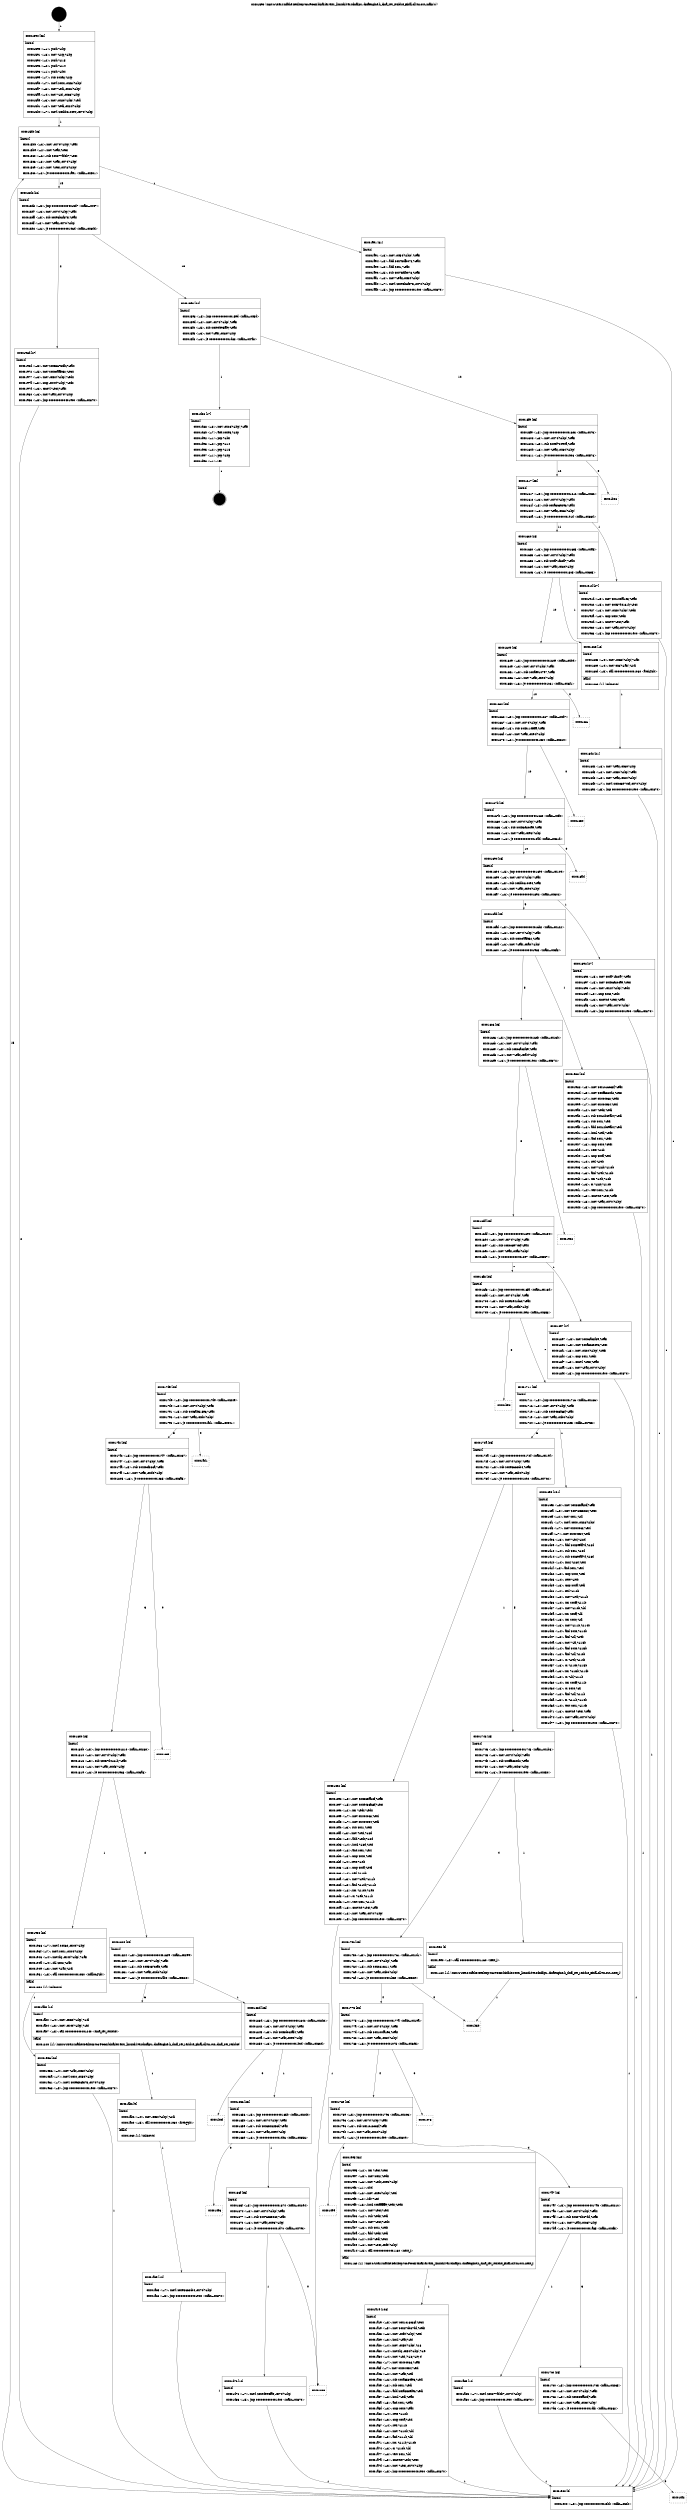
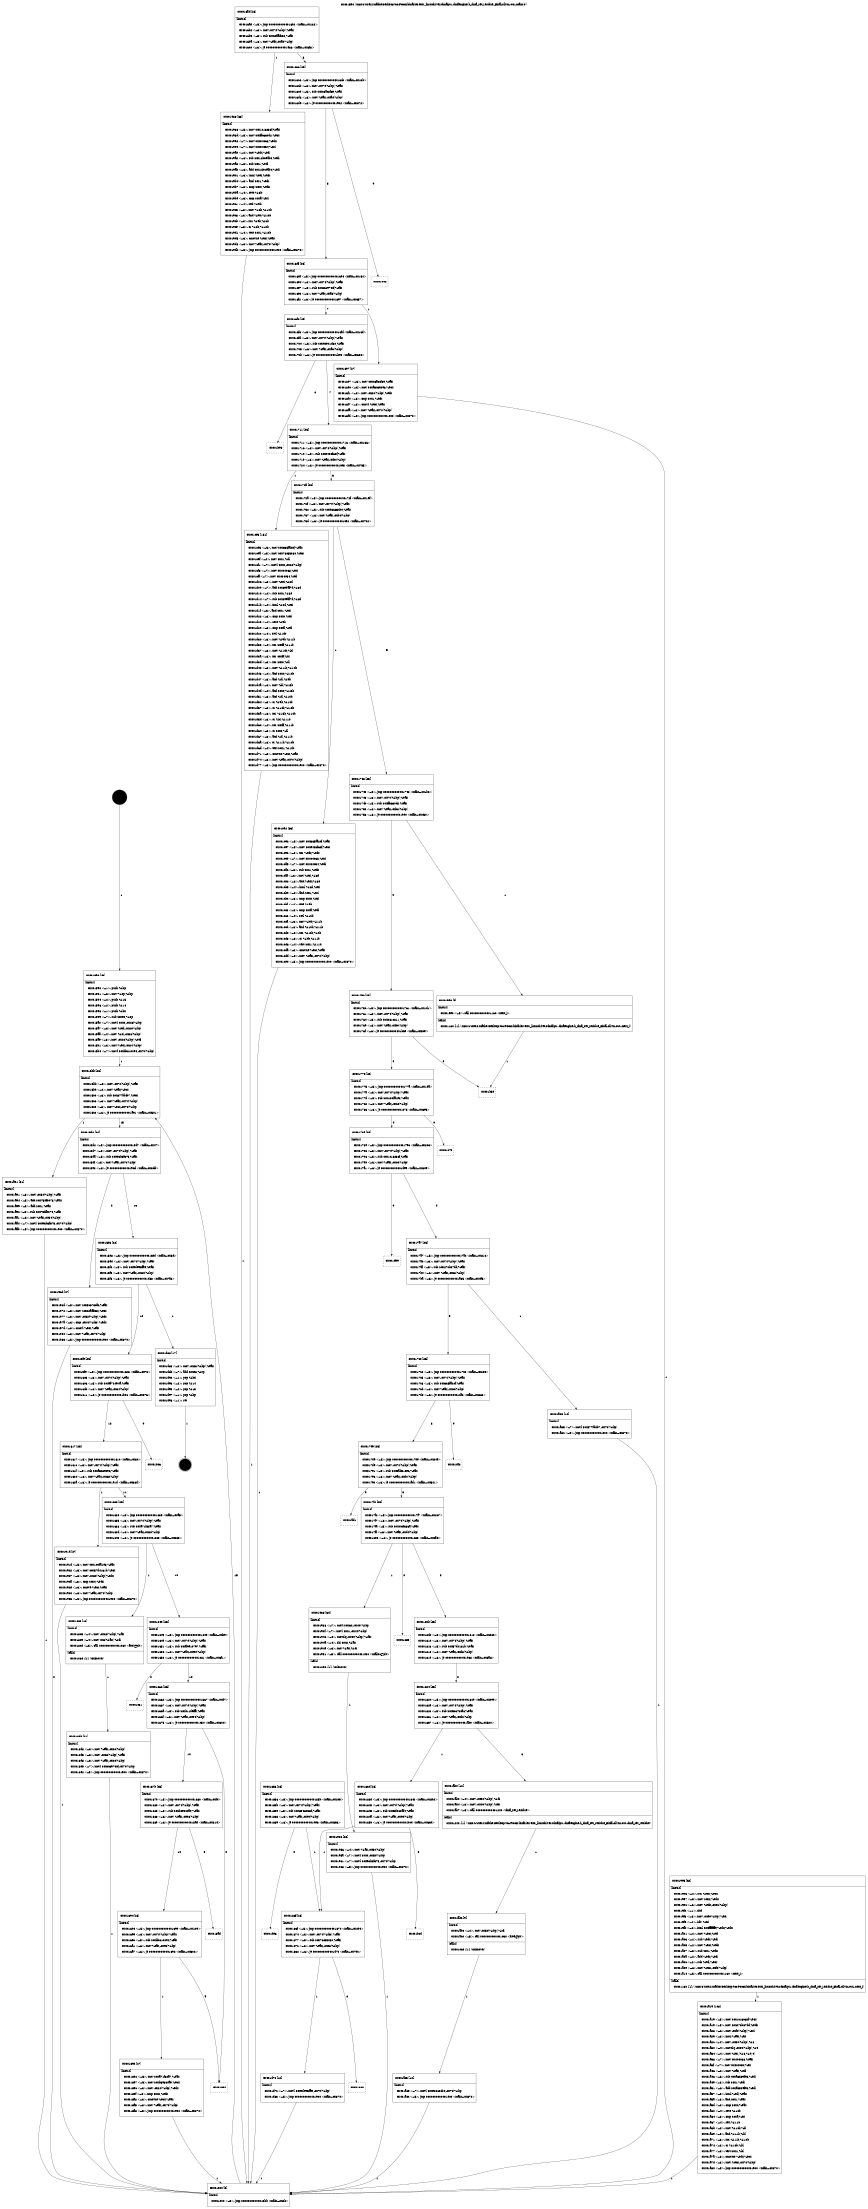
edge "0x401694 [25]" -> "0x4016ad [25]": now "0x401694 [25]" -> "0x401c54"
edge "0x4017c0 [25]" -> "0x4017d9 [25]": added, label "3"
edge "0x40180b [25]" -> "0x401938 [30]": now "0x4017f2 [25]" -> "0x401938 [30]"
edge "0x40183d [25]" -> "0x401856 [25]": now "0x40183d [25]" -> "0x40186f [25]"
edge "0x401c92 [83]" -> "0x401888": now "0x401c92 [83]" -> "0x401e00 [5]"
